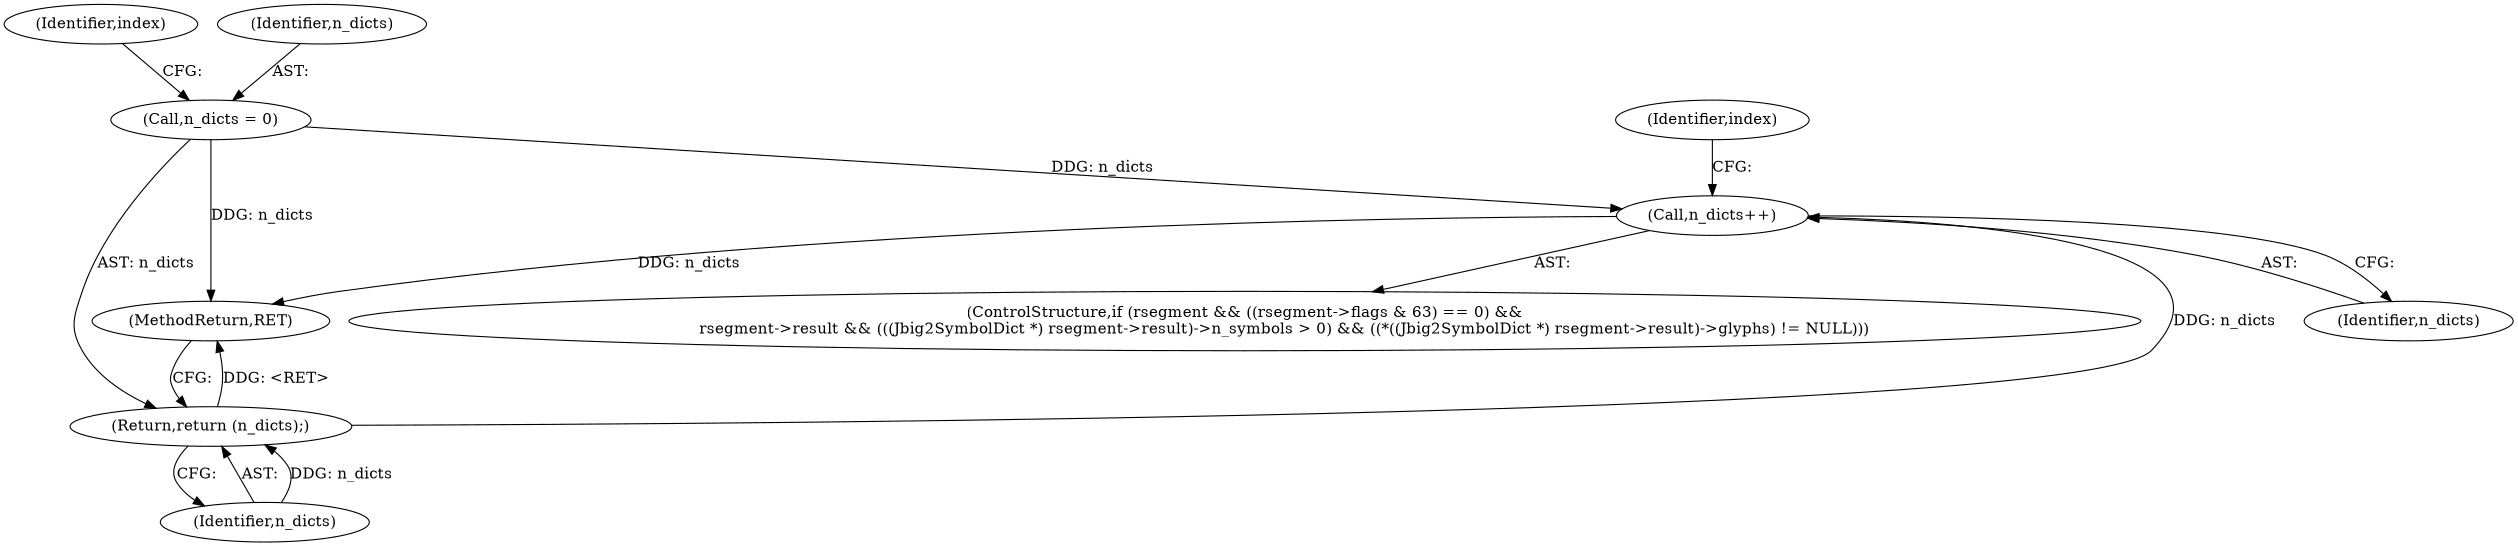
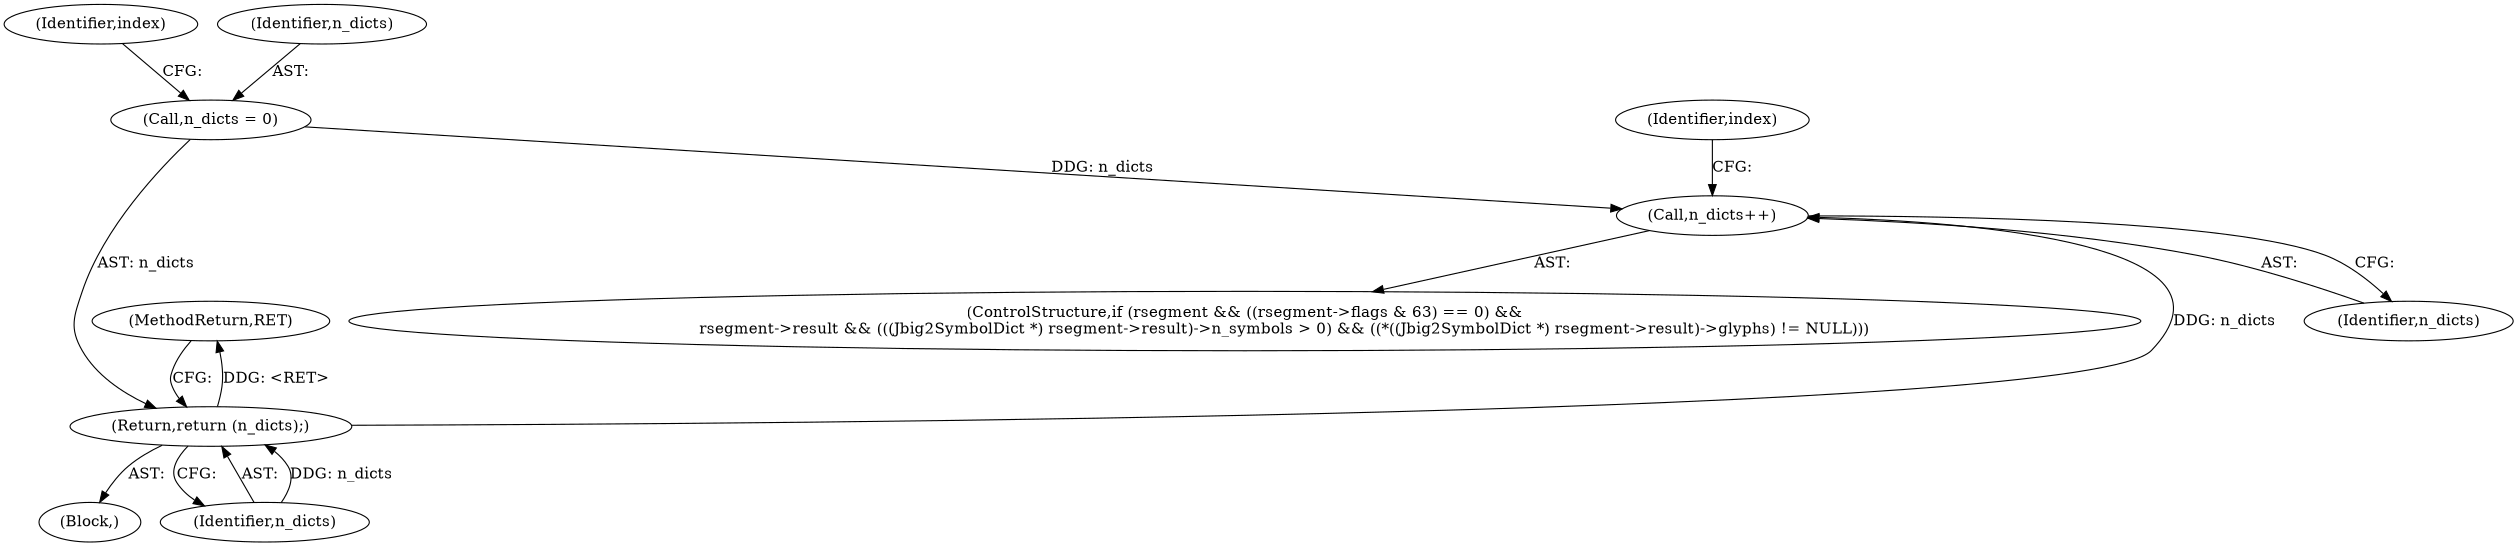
edge "(Call,n_dicts = 0)" -> "(MethodReturn,RET)": removed, label "DDG: n_dicts"
edge "(Call,n_dicts++)" -> "(MethodReturn,RET)": removed, label "DDG: n_dicts"
node "(Block,)": added
